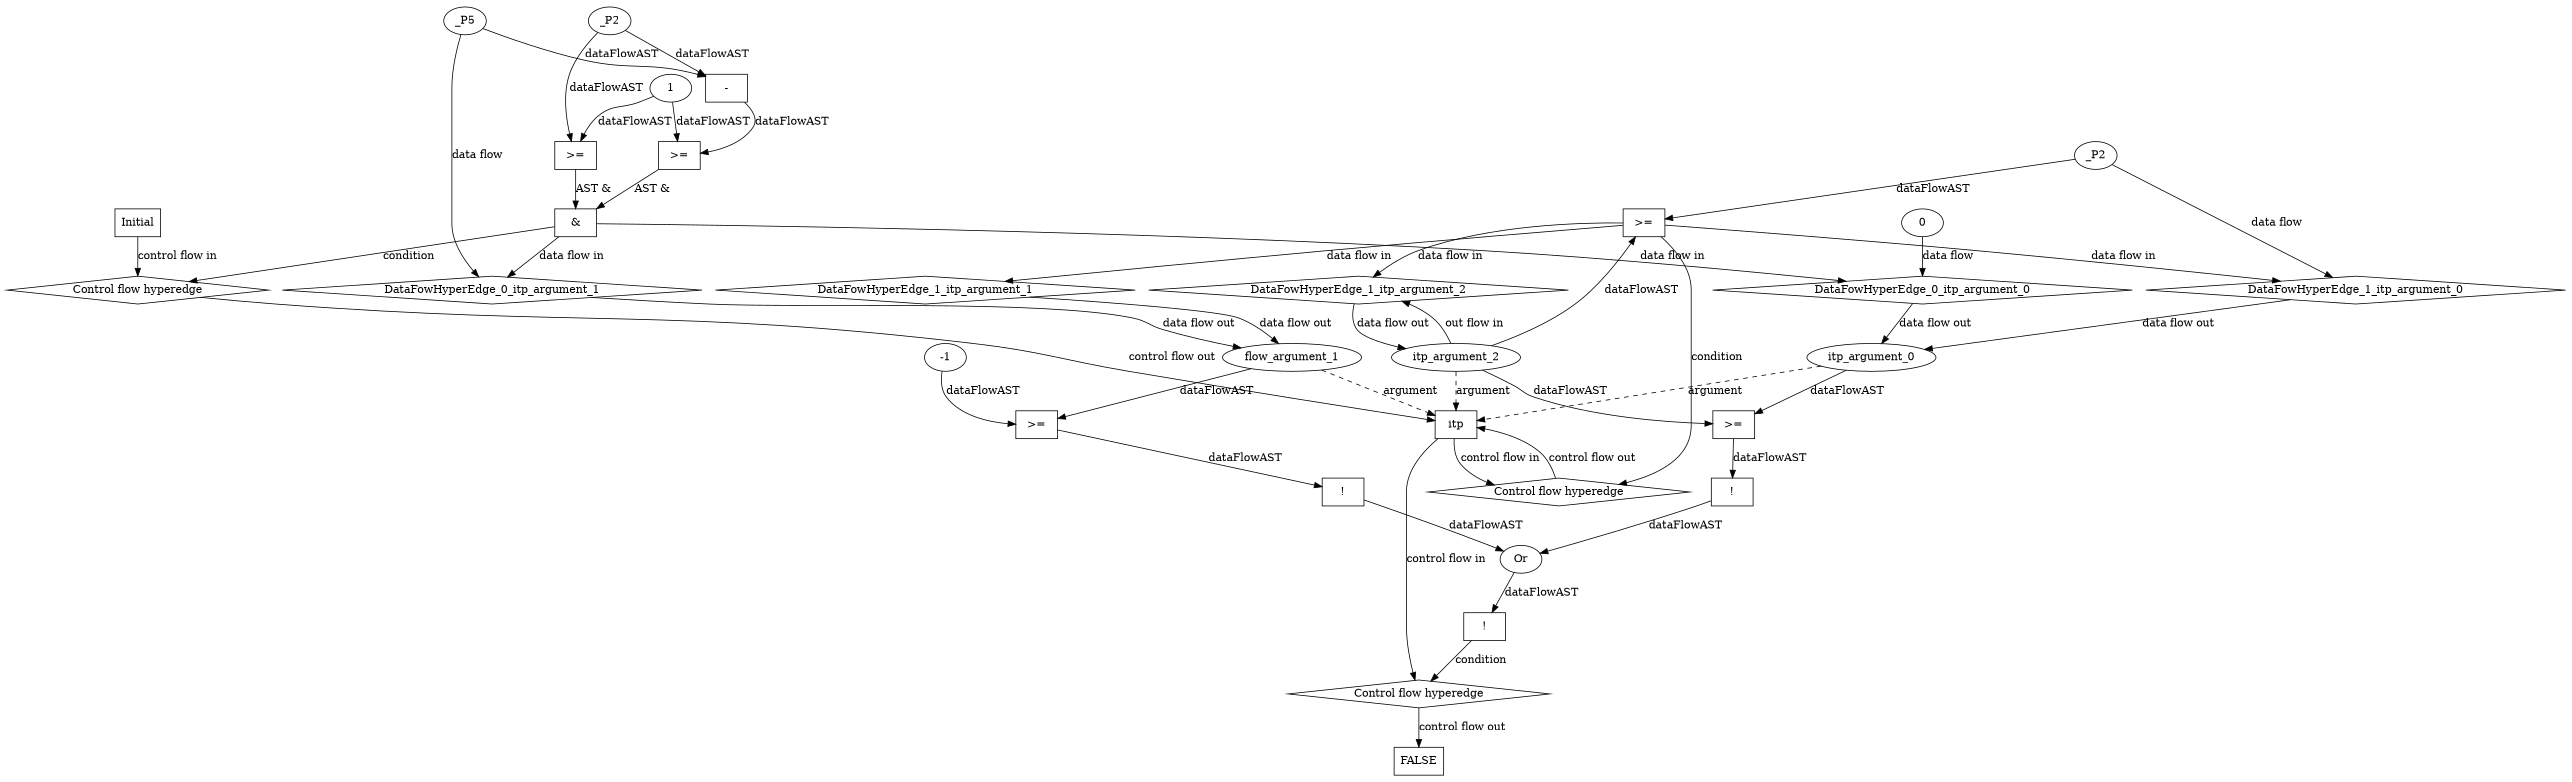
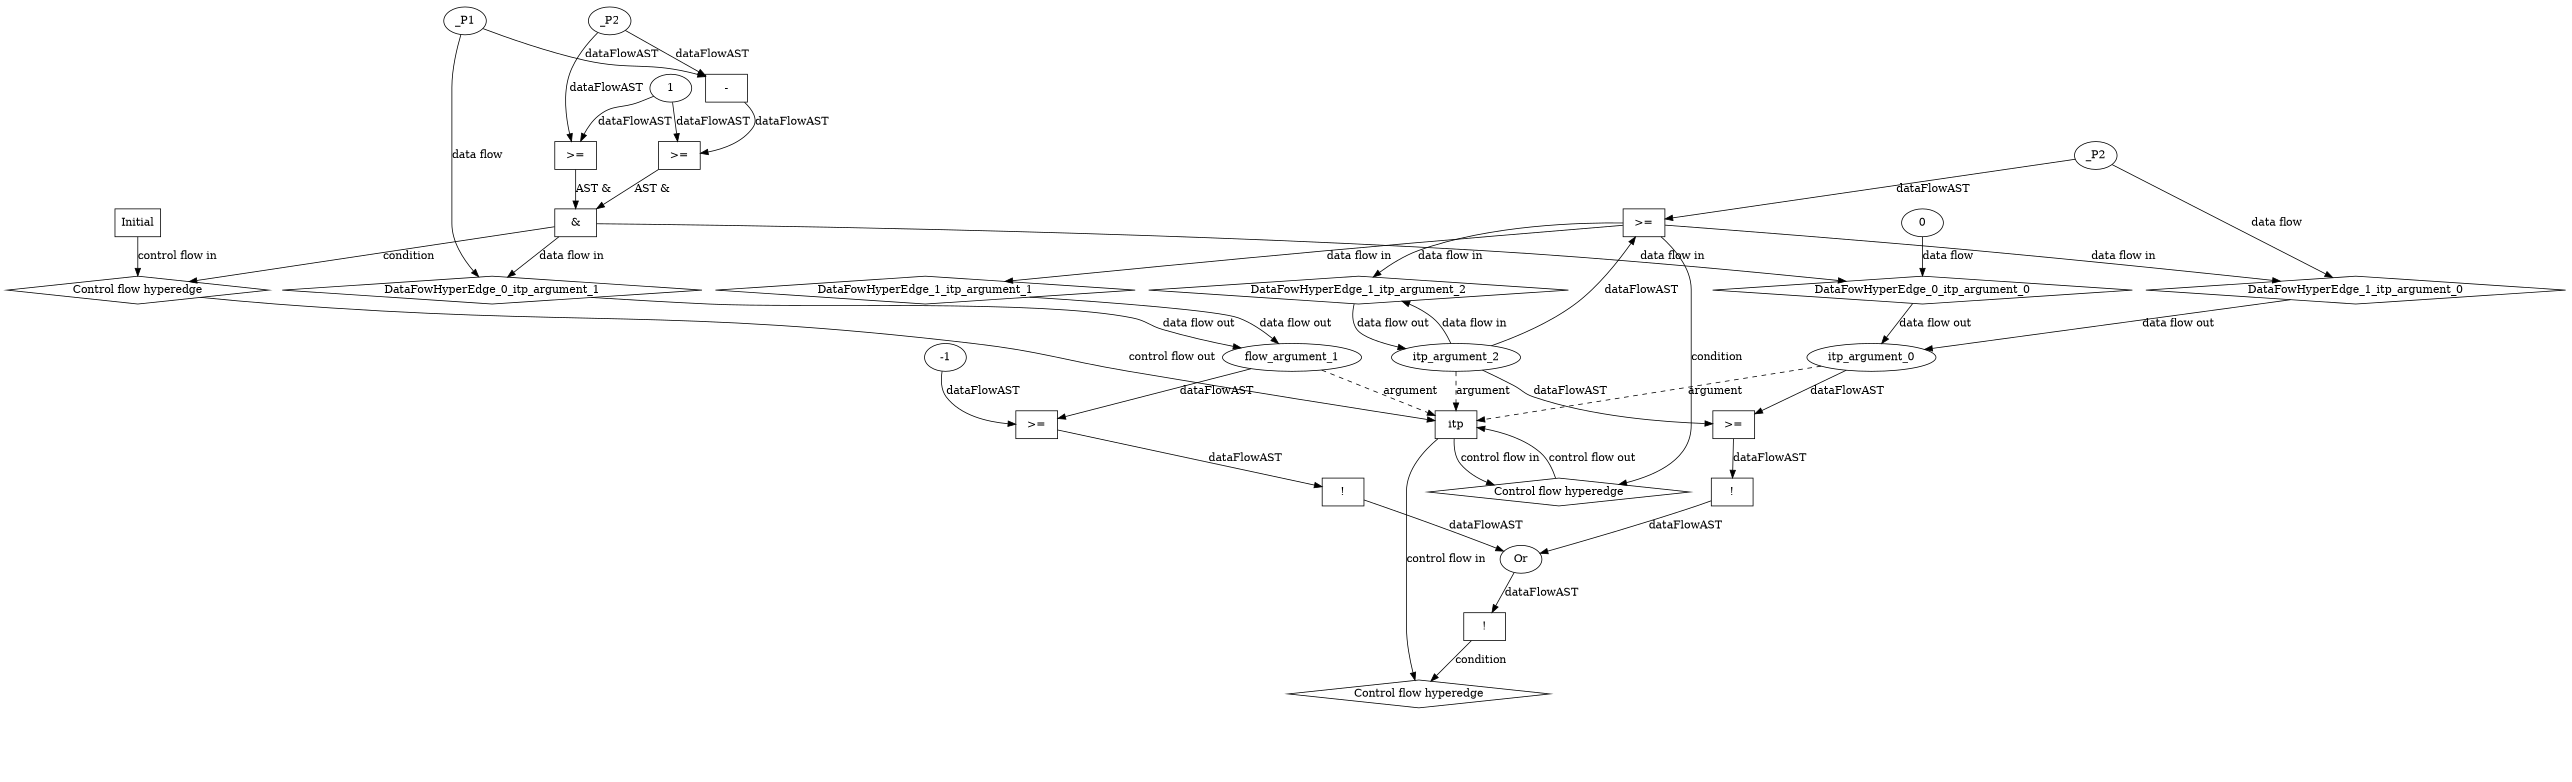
node "_P5": label "_P5" -> "_P1"
edge "itp_argument_2" -> "DataFowHyperEdge_1_itp_argument_2": label "out flow in" -> "data flow in"
node "FALSE": removed
